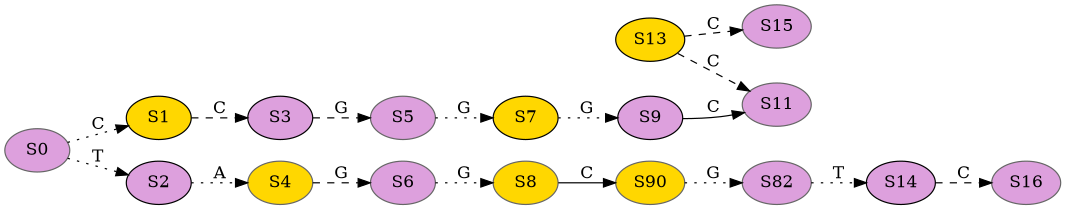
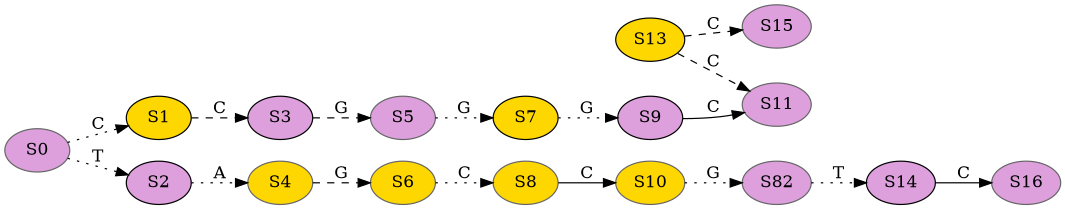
edge "S6" -> "S8": label "G" -> "C"
node "S6": fillcolor plum -> gold
node "S90": label "S90" -> "S10"
edge "S14" -> "S16": style dashed -> solid
